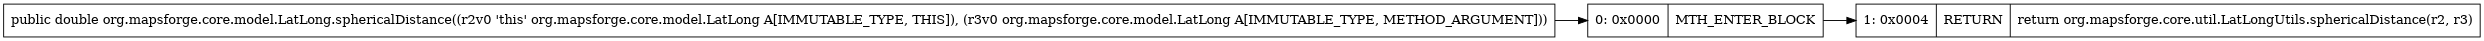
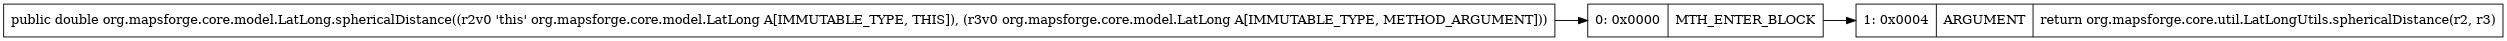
node "1: 0x0004": text "RETURN" -> "ARGUMENT"
